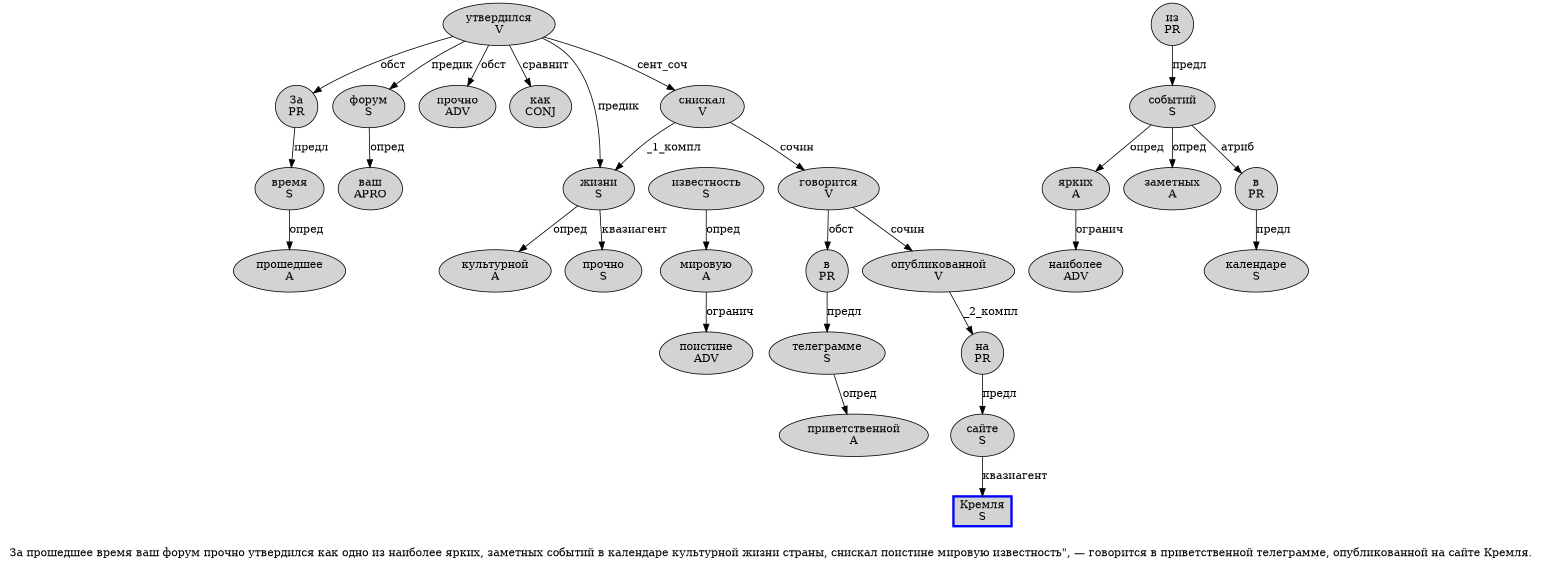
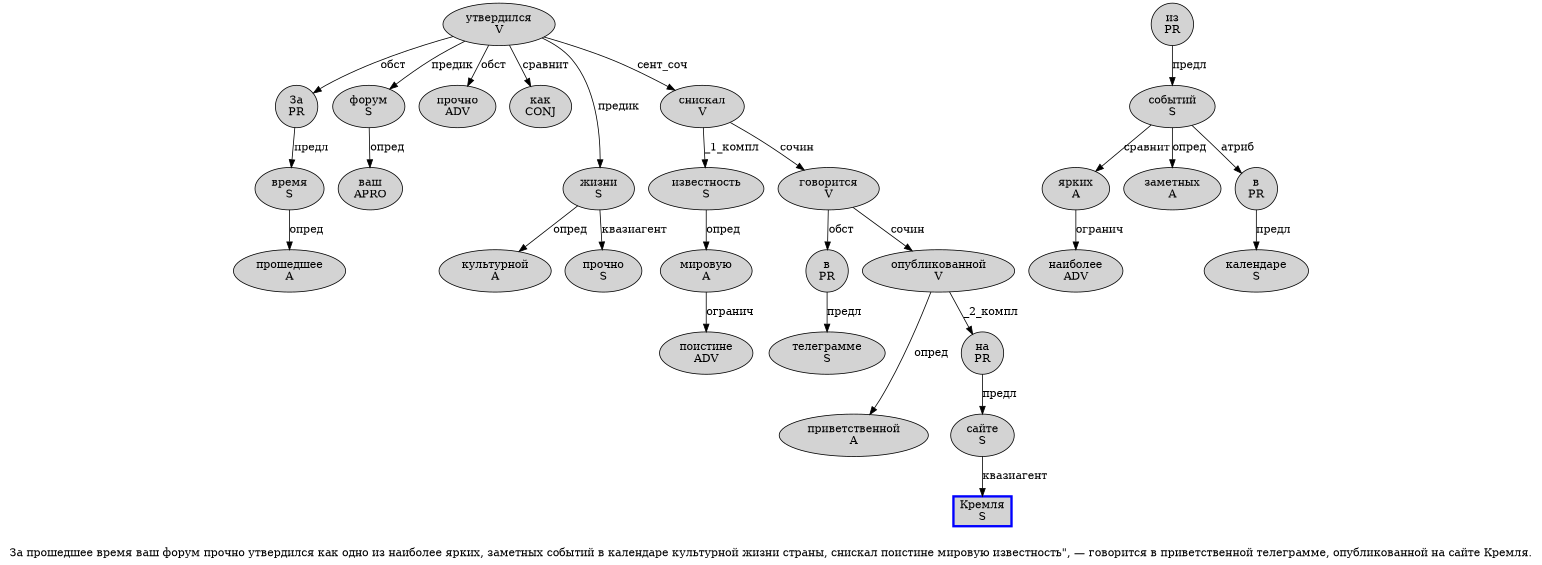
edge "снискал V" -> "жизни S": now "снискал V" -> "известность S"
edge "событий S" -> "ярких A": label "опред" -> "сравнит"
edge "телеграмме S" -> "приветственной A": now "опубликованной V" -> "приветственной A"
